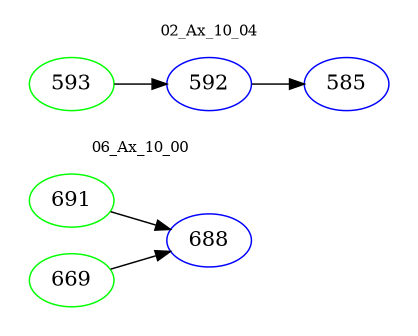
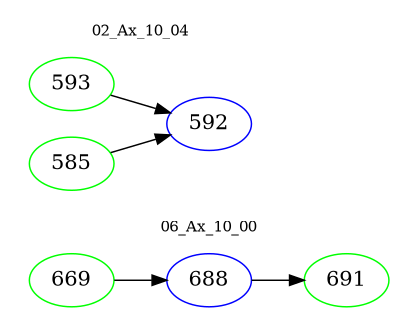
edge "592" -> "585": reversed
node "585": color blue -> green
edge "691" -> "688": reversed
